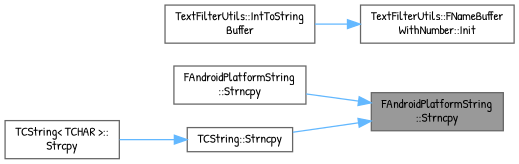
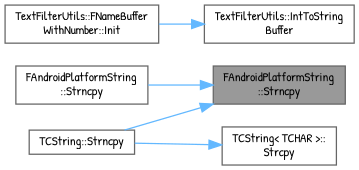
edge "TextFilterUtils::IntToString Buffer" -> "TextFilterUtils::FNameBuffer WithNumber::Init": reversed
edge "TCString< TCHAR >:: Strcpy" -> "TCString::Strncpy": reversed
